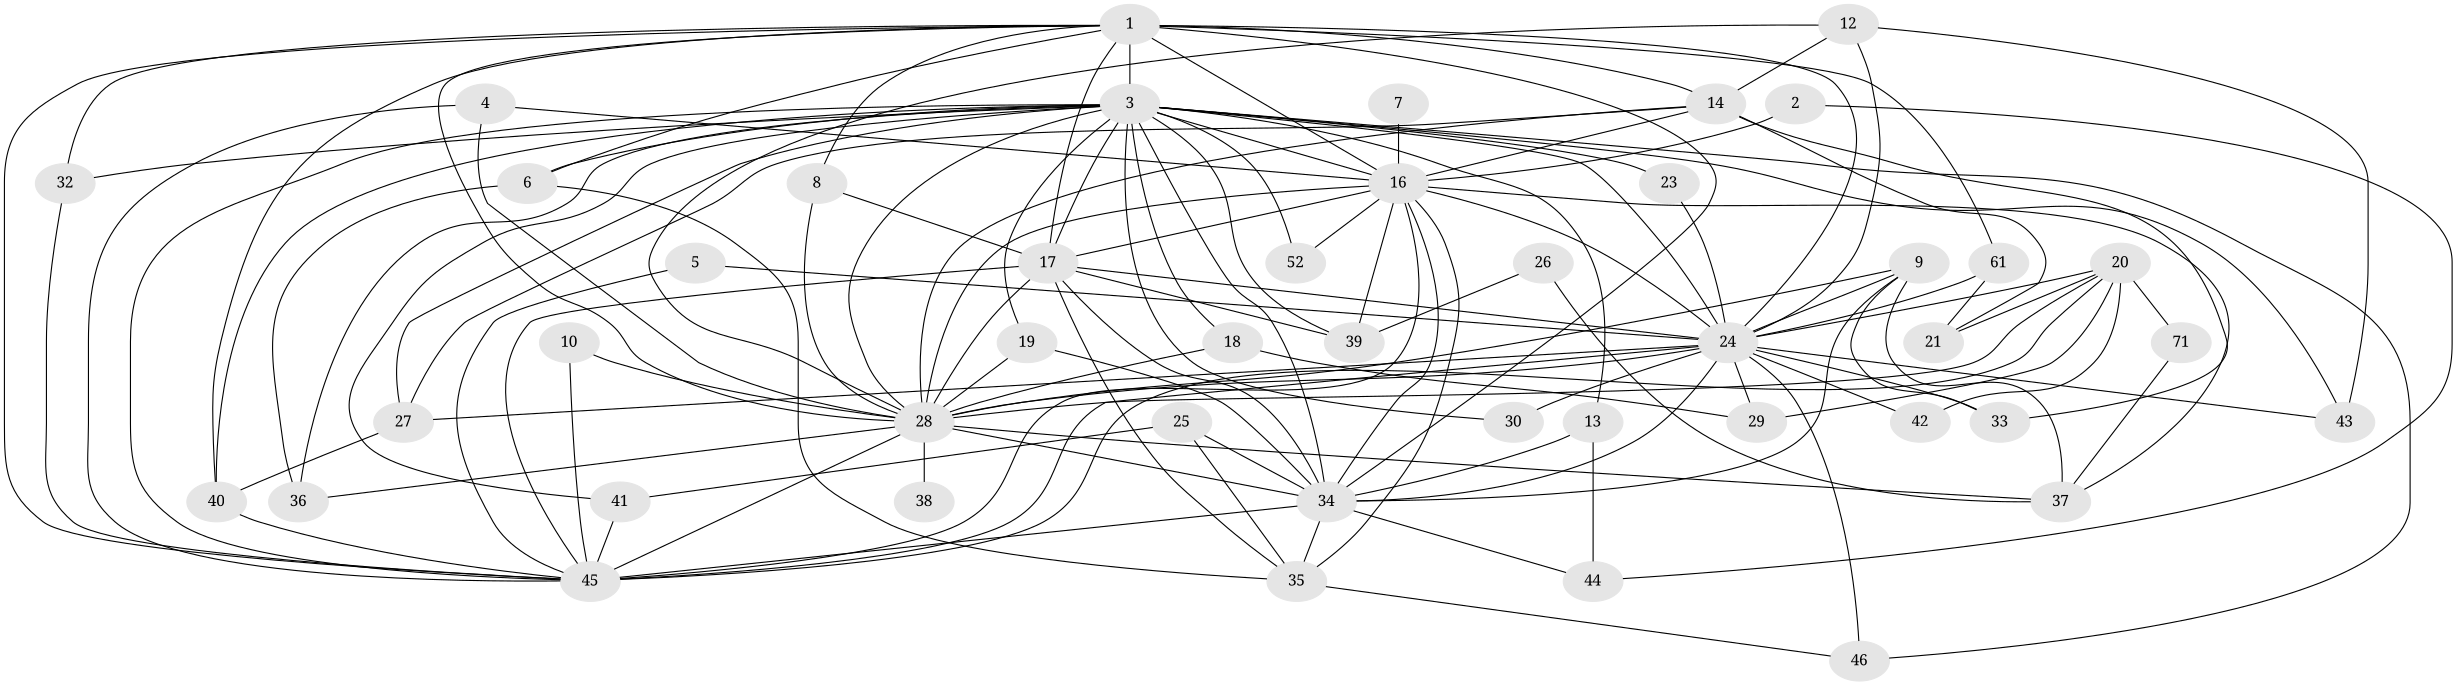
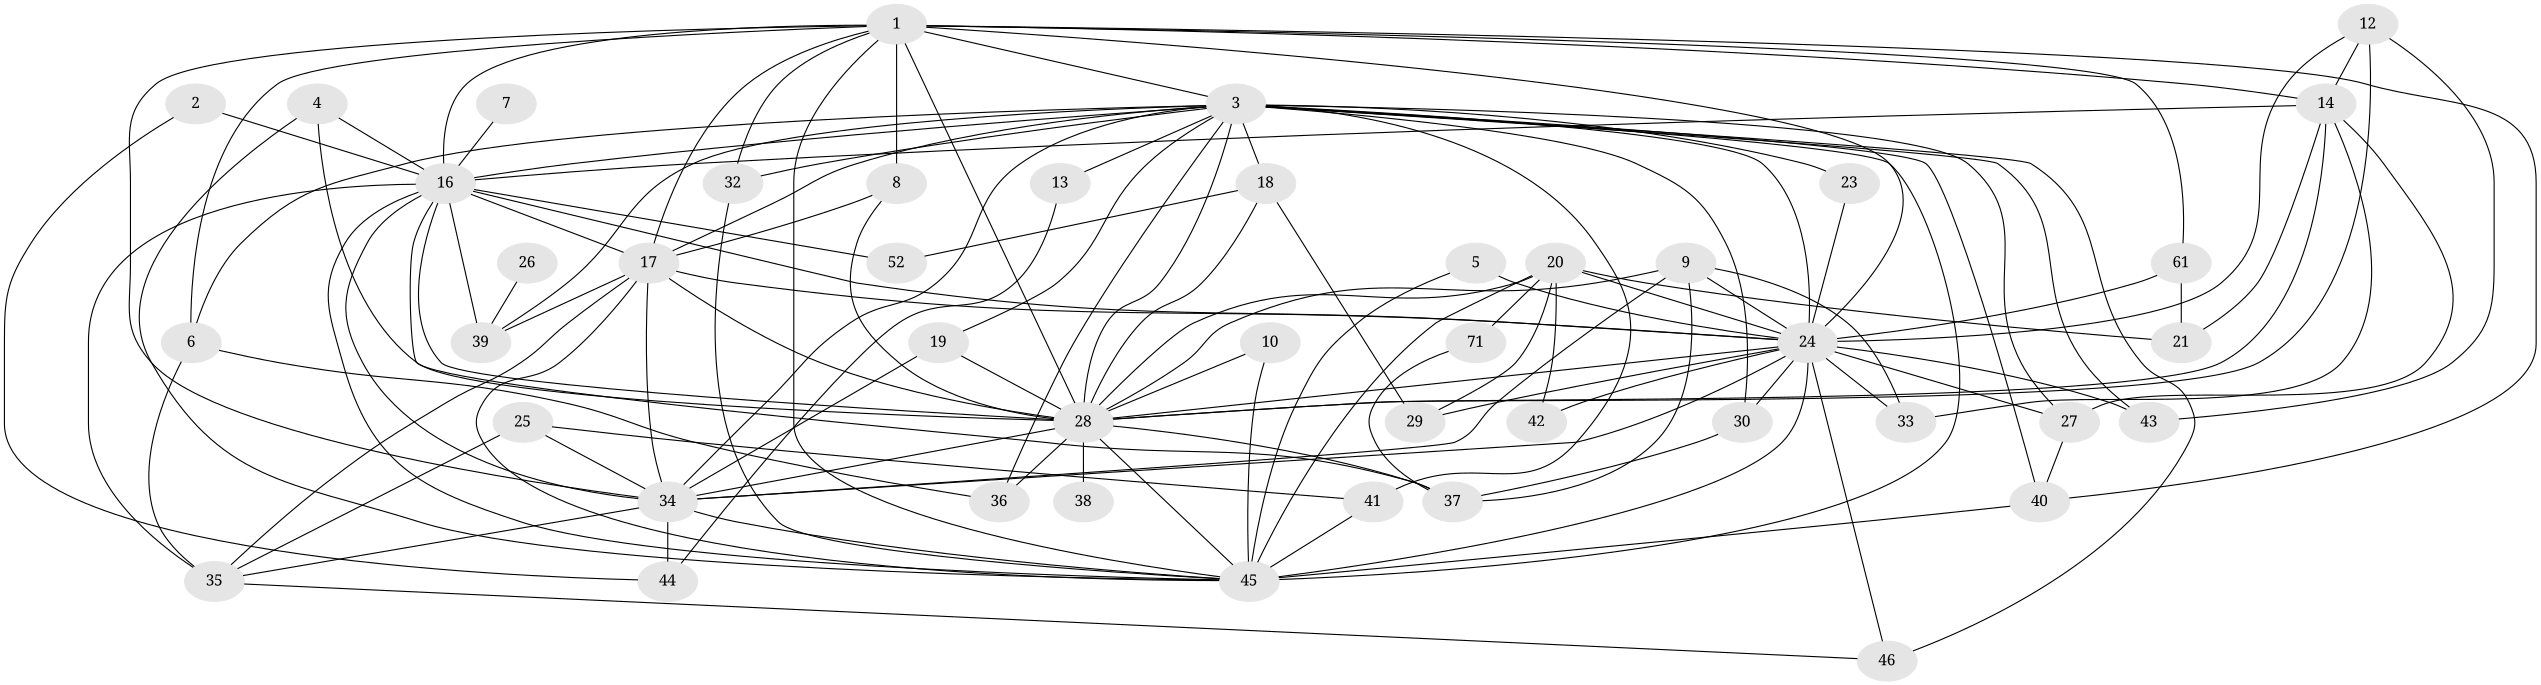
edge "3" -- "52": now "18" -- "52"
edge "26" -- "37": now "30" -- "37"
edge "13" -- "34": removed
